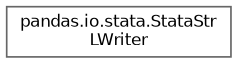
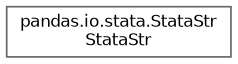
node "pandas.io.stata.StataStr LWriter": label "pandas.io.stata.StataStr LWriter" -> "pandas.io.stata.StataStr StataStr"
